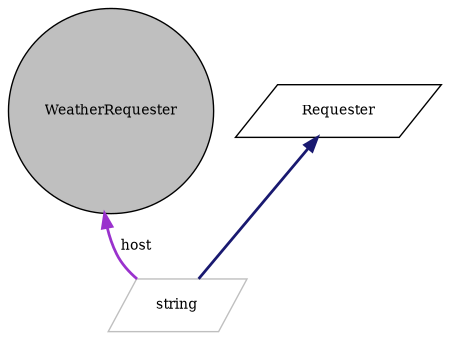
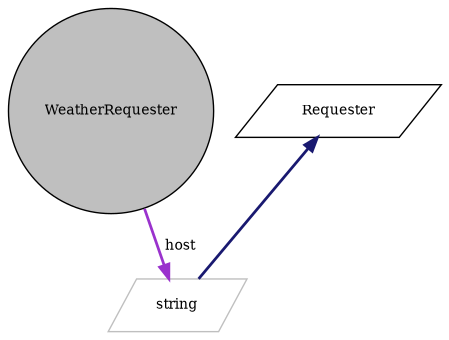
edge "string" -> "WeatherRequester": reversed
